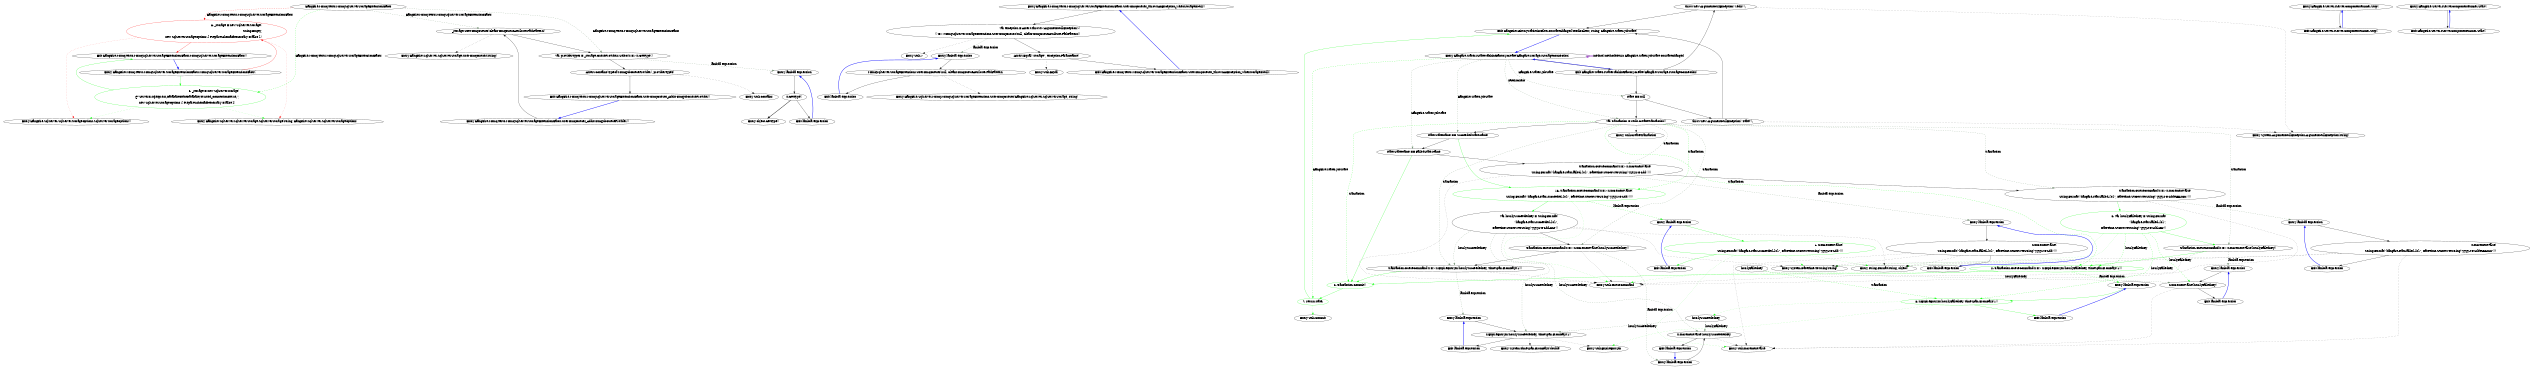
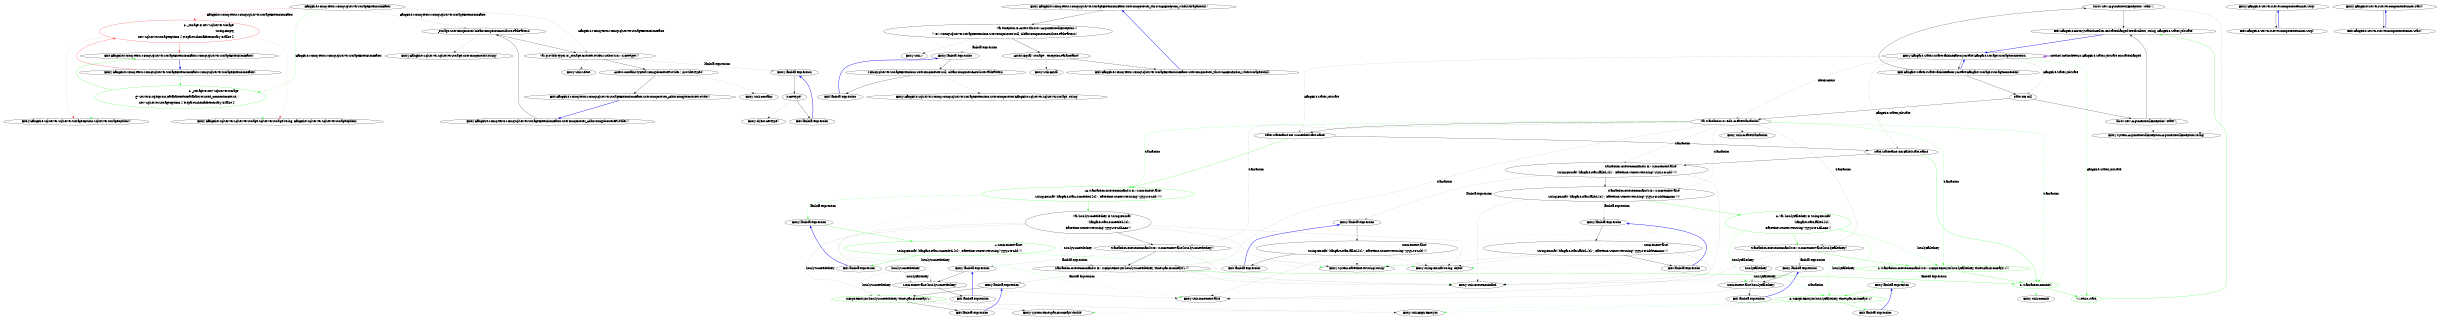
node "Entry Unk.Select": added
edge "x.GetType()" -> "Entry object.GetType()": style bold -> dotted
edge "8: x.ExpireEntryIn(hourlyFailedKey, TimeSpan.FromDays(1))" -> "hourlySucceededKey": now "8: x.ExpireEntryIn(hourlyFailedKey, TimeSpan.FromDays(1))" -> "Entry System.TimeSpan.FromDays(double)"
edge "7: return state;" -> "Entry Unk.Commit": now "2: transaction.Commit()" -> "Entry Unk.Commit"
node "x.ExpireEntryIn(hourlySucceededKey, TimeSpan.FromDays(1))": color black -> green
